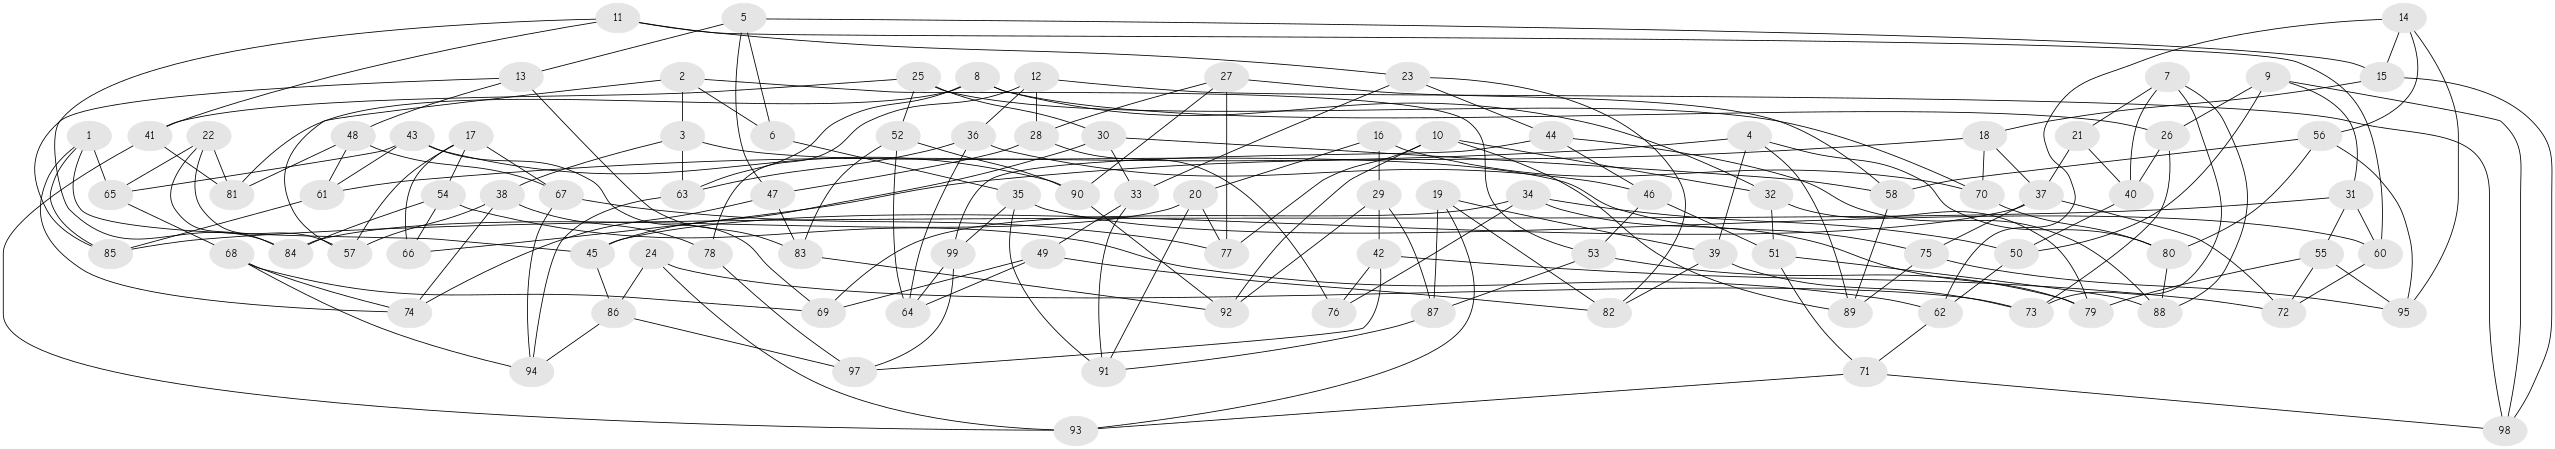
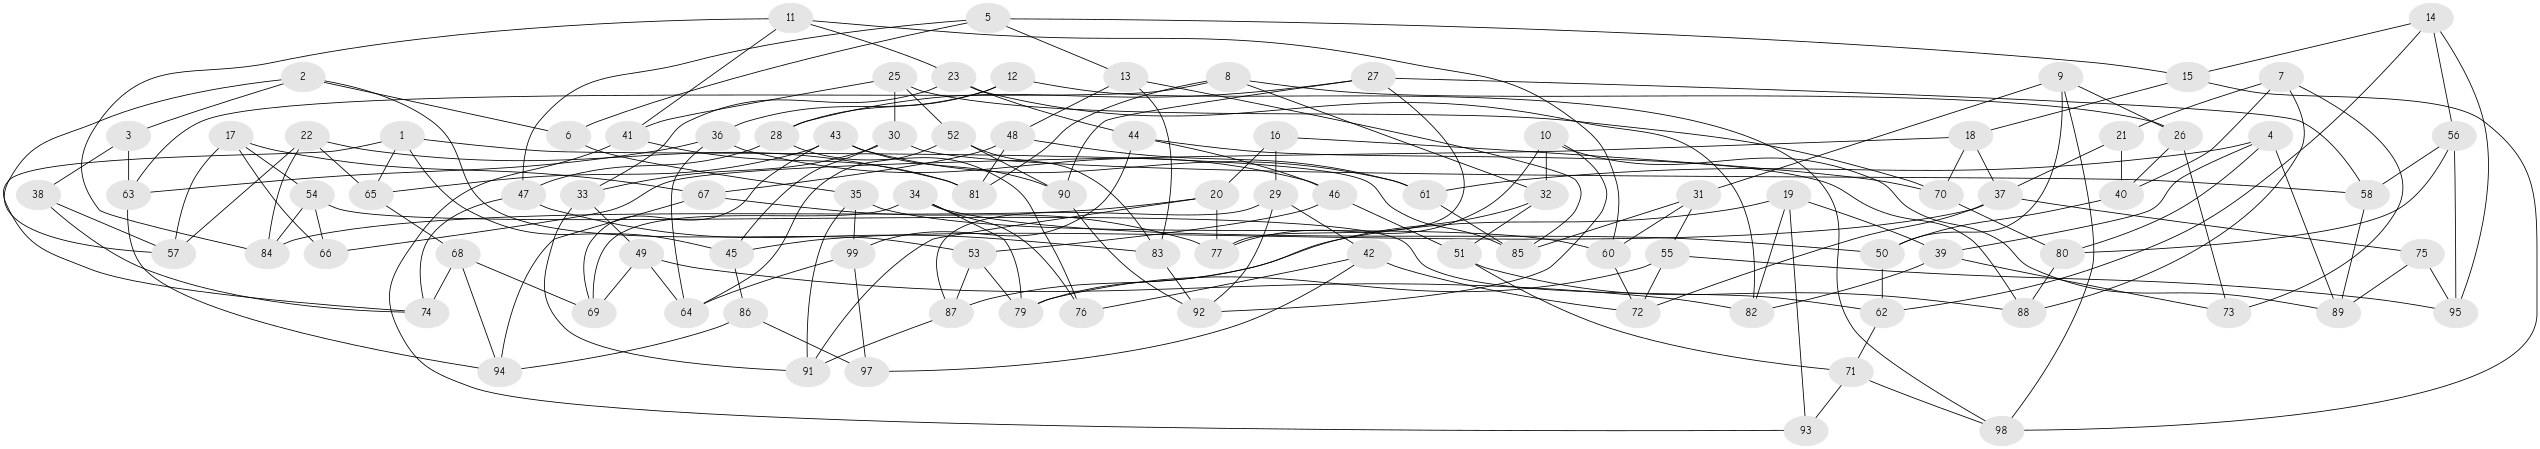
edge "3" -- "75": removed
node "24": removed
node "78": removed
